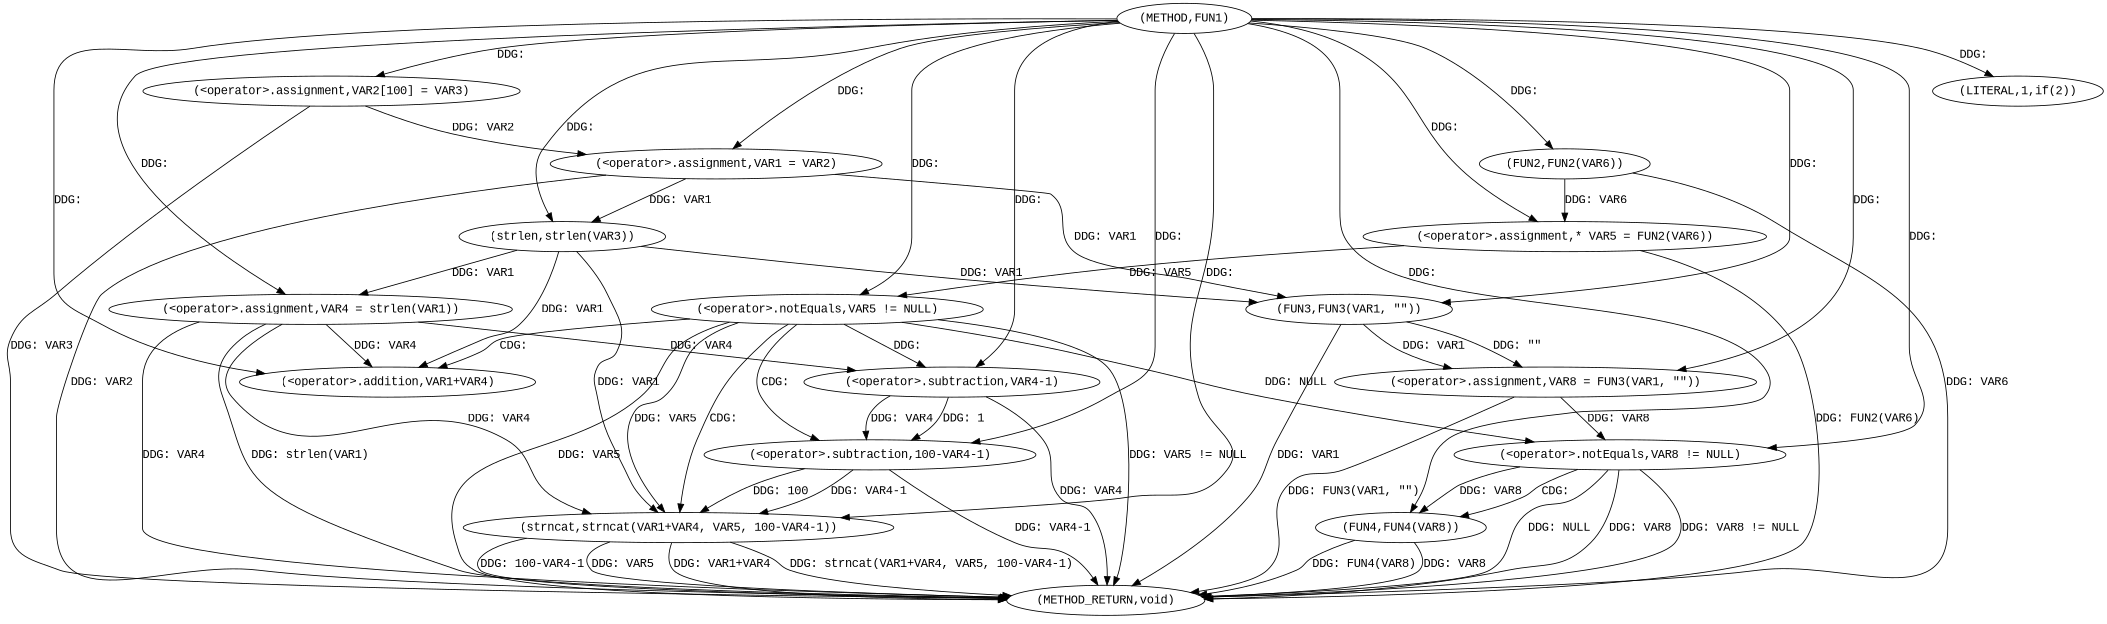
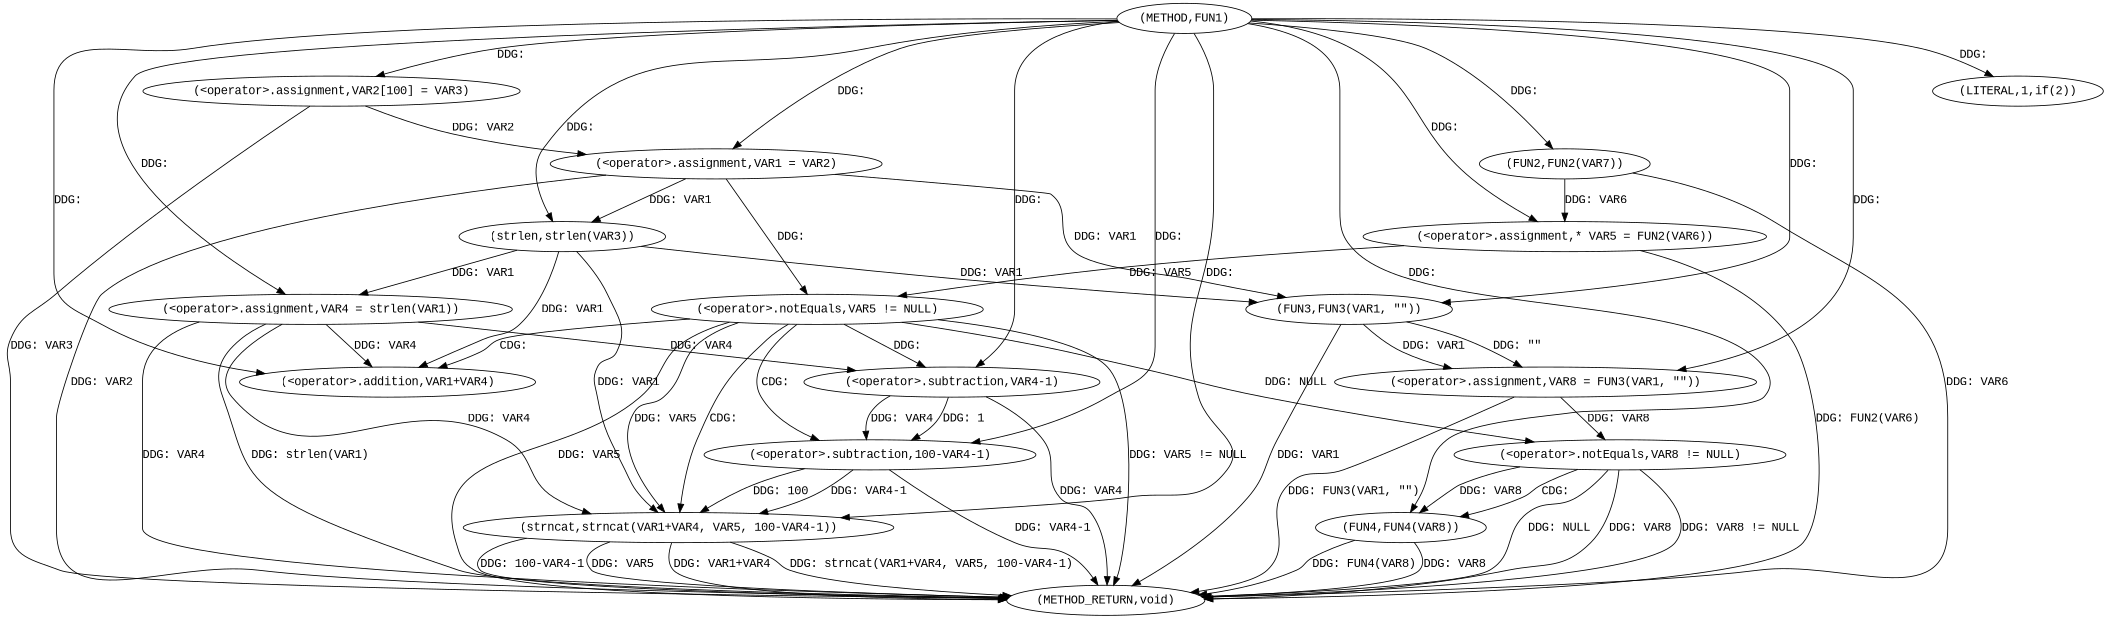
edge "(METHOD,FUN1)" -> "(<operator>.notEquals,VAR8 != NULL)": removed, label "DDG:"
edge "(METHOD,FUN1)" -> "(<operator>.notEquals,VAR5 != NULL)": now "(<operator>.assignment,VAR1 = VAR2)" -> "(<operator>.notEquals,VAR5 != NULL)"
node "(FUN2,FUN2(VAR6))": label "(FUN2,FUN2(VAR6))" -> "(FUN2,FUN2(VAR7))"
